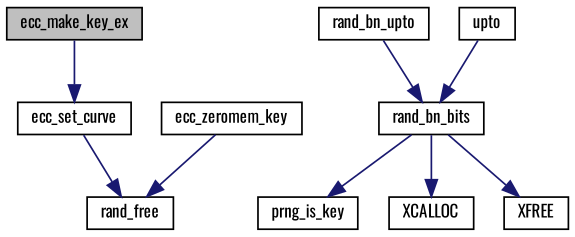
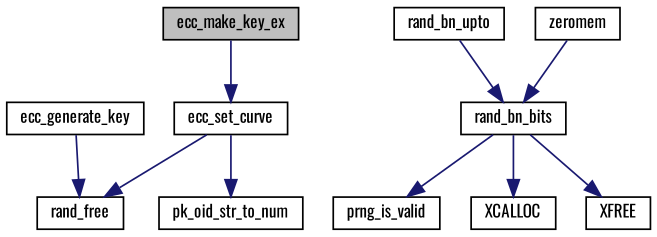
node "upto": label "upto" -> "zeromem"
node "ecc_zeromem_key": label "ecc_zeromem_key" -> "ecc_generate_key"
node "pk_oid_str_to_num": added
node "prng_is_key": label "prng_is_key" -> "prng_is_valid"
